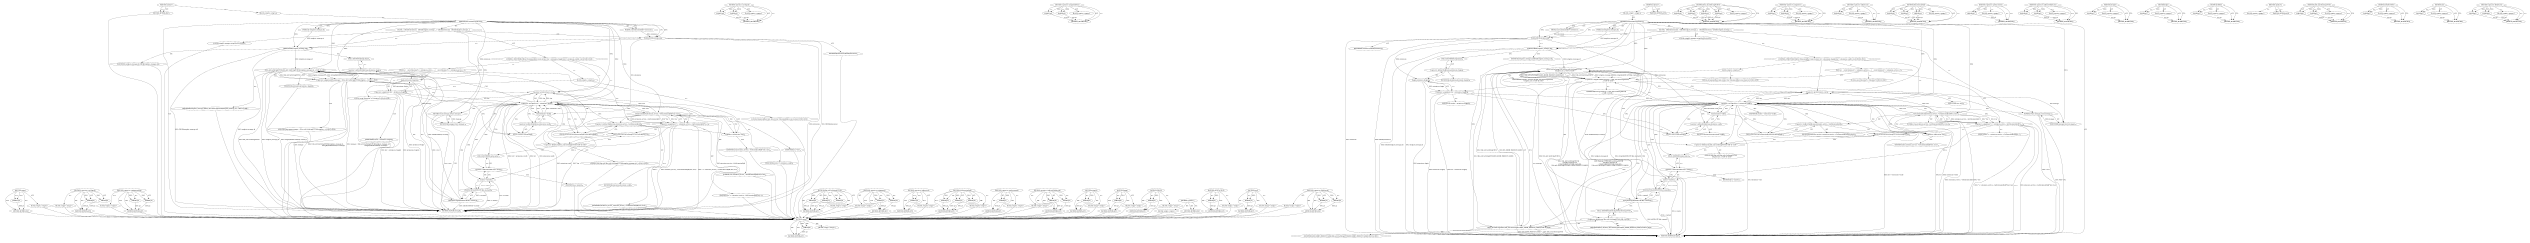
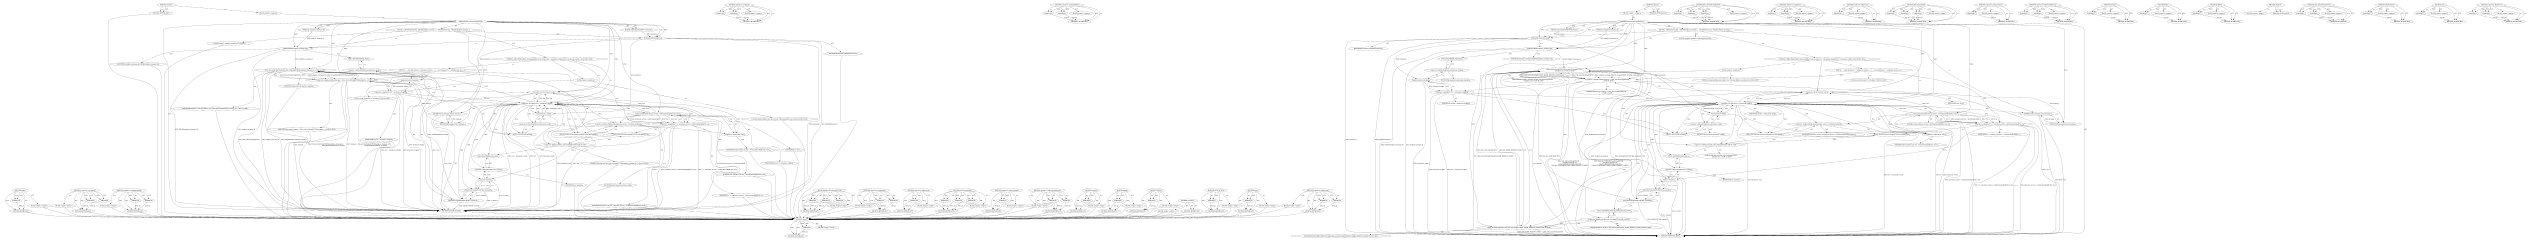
node "(PARAM,p4)": removed
